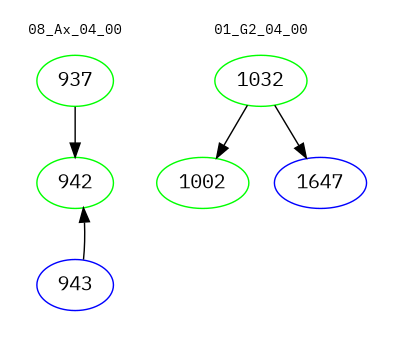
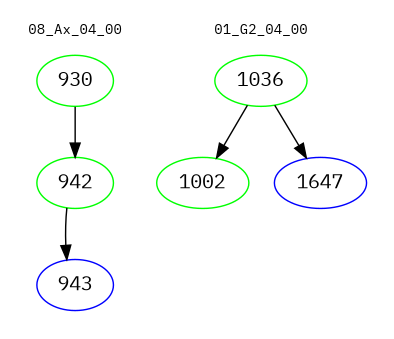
node "937": label "937" -> "930"
node "1032": label "1032" -> "1036"
edge "943" -> "942": reversed
